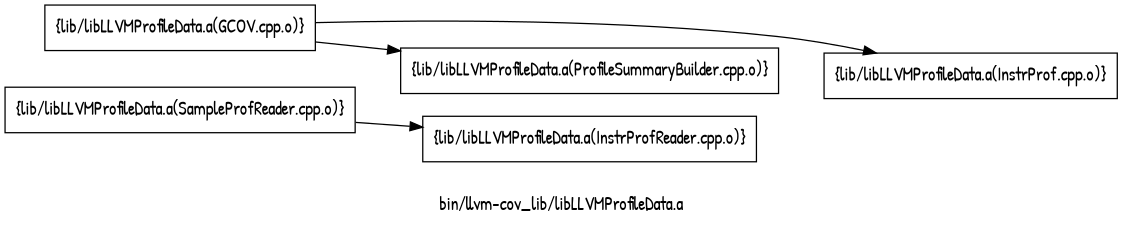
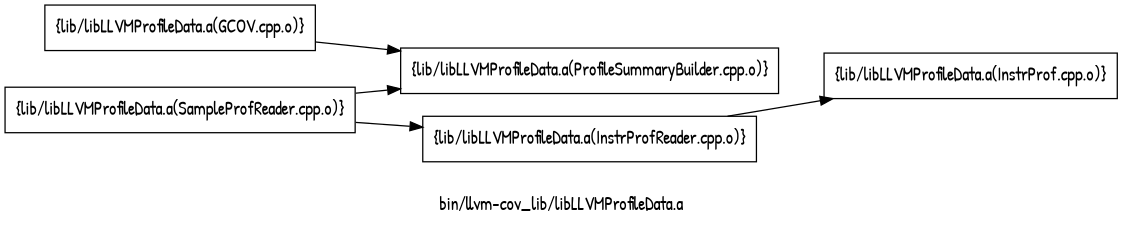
edge "{lib/libLLVMProfileData.a(GCOV.cpp.o)}" -> "{lib/libLLVMProfileData.a(InstrProf.cpp.o)}": now "{lib/libLLVMProfileData.a(InstrProfReader.cpp.o)}" -> "{lib/libLLVMProfileData.a(InstrProf.cpp.o)}"
edge "{lib/libLLVMProfileData.a(SampleProfReader.cpp.o)}" -> "{lib/libLLVMProfileData.a(ProfileSummaryBuilder.cpp.o)}": added
